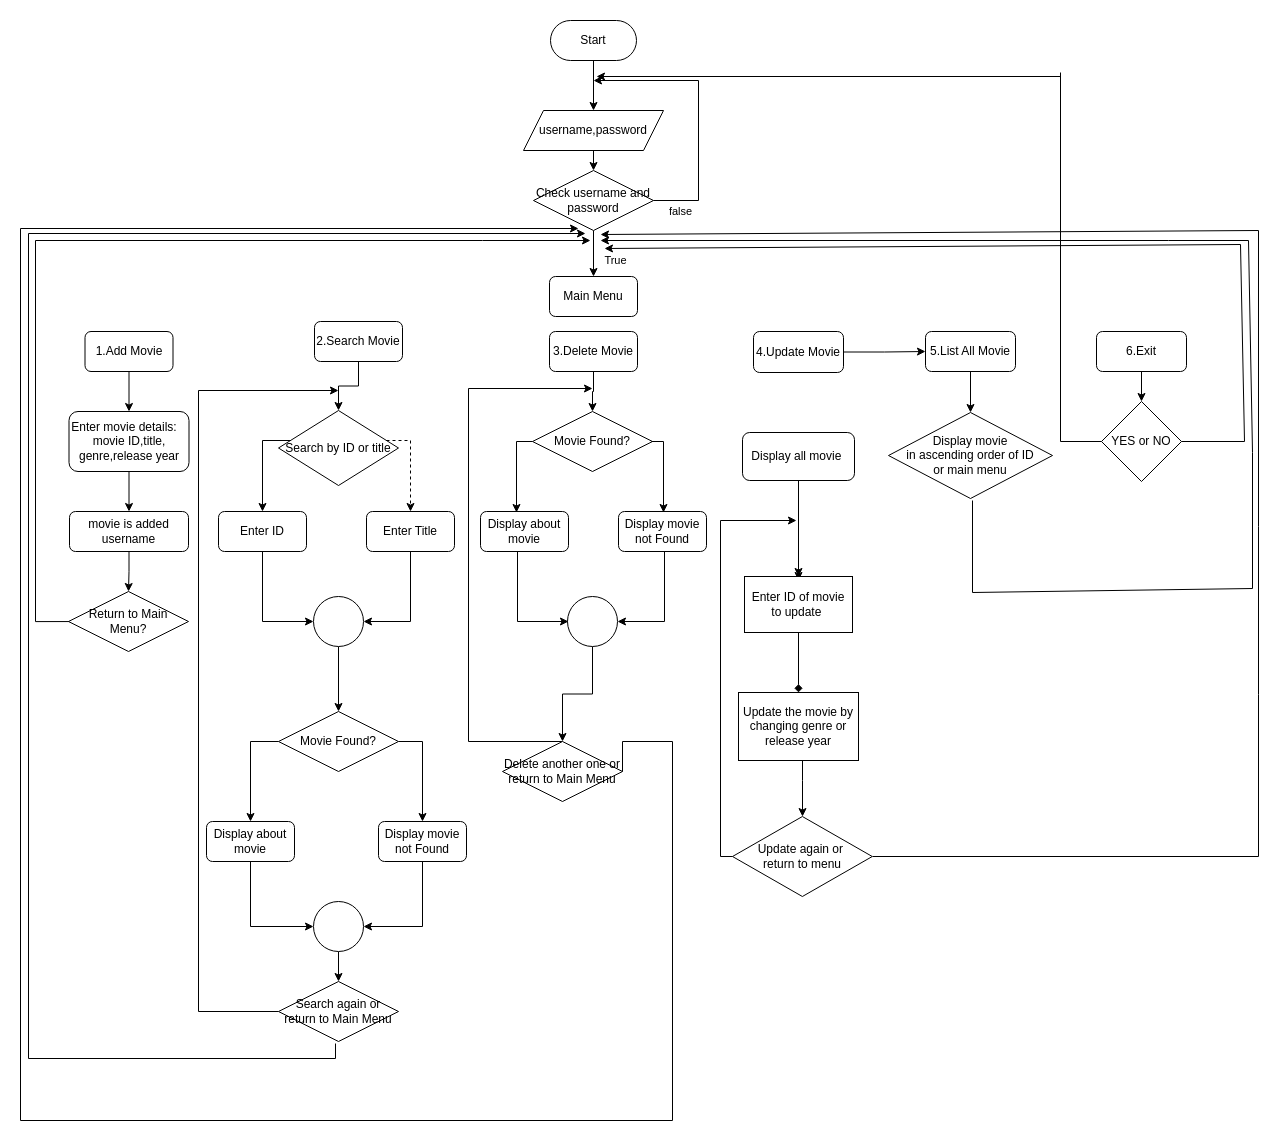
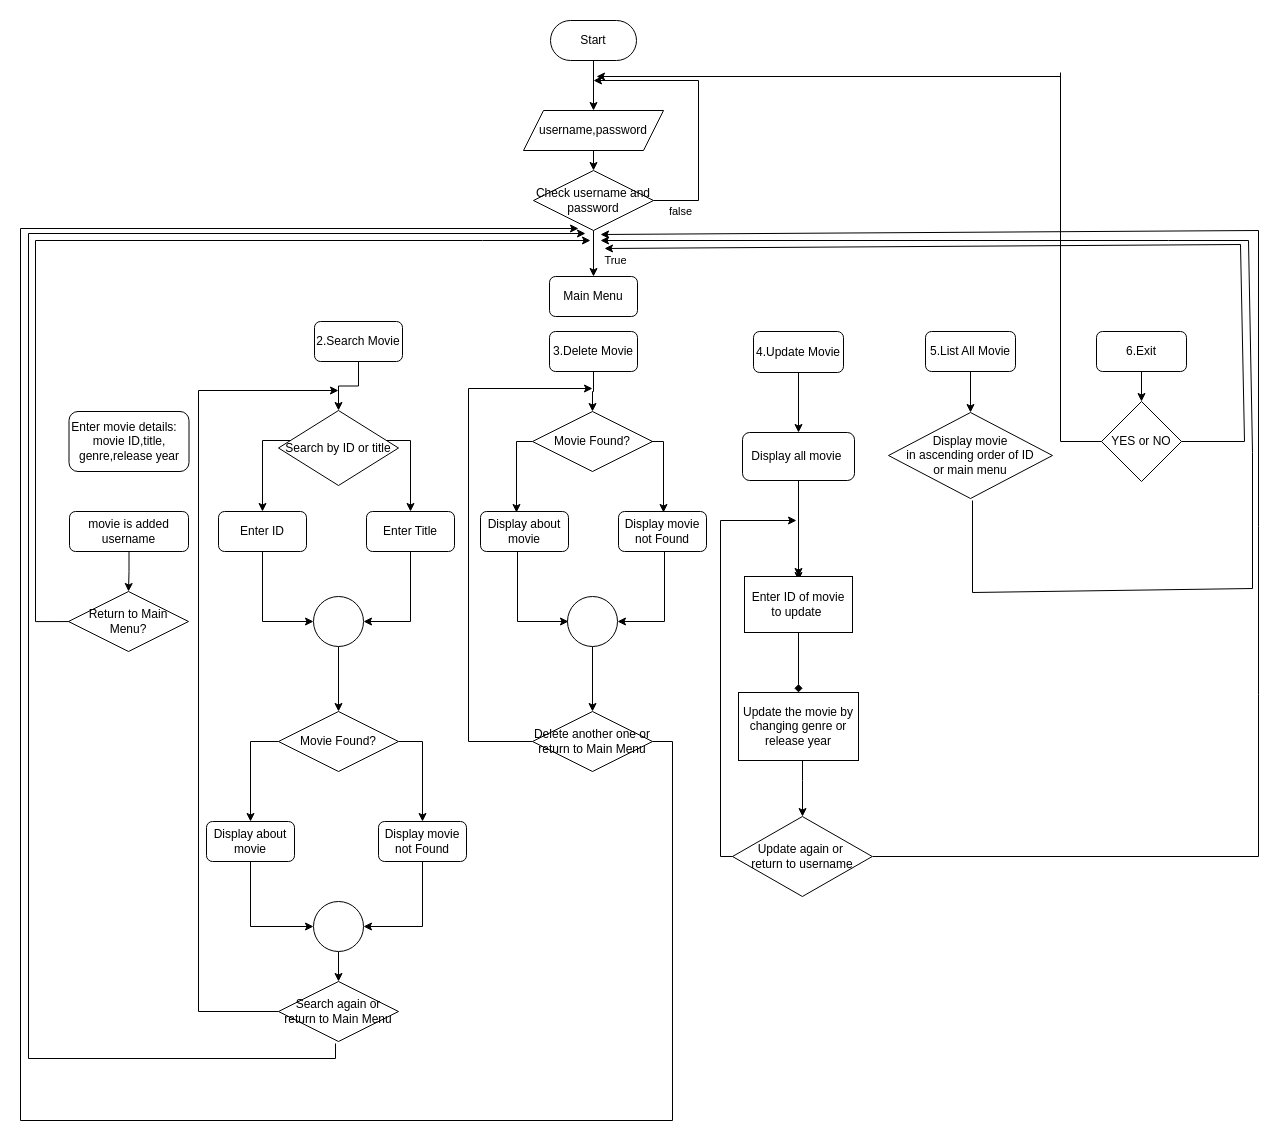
node "1.Add Movie": removed
edge "4.Update Movie" -> "5.List All Movie": now "4.Update Movie" -> "Display all movie"
edge "1.Add Movie" -> "Enter movie details: movie ID,title, genre,release year": removed
edge "Search by ID or title" -> "Enter Title": style dashed -> solid
edge "Enter movie details: movie ID,title, genre,release year" -> "movie is added username": removed
node "Delete another one or return to Main Menu": moved (563, 772) -> (593, 742)
node "Update again or return to menu": label "Update again or return to menu" -> "Update again or return to username"
